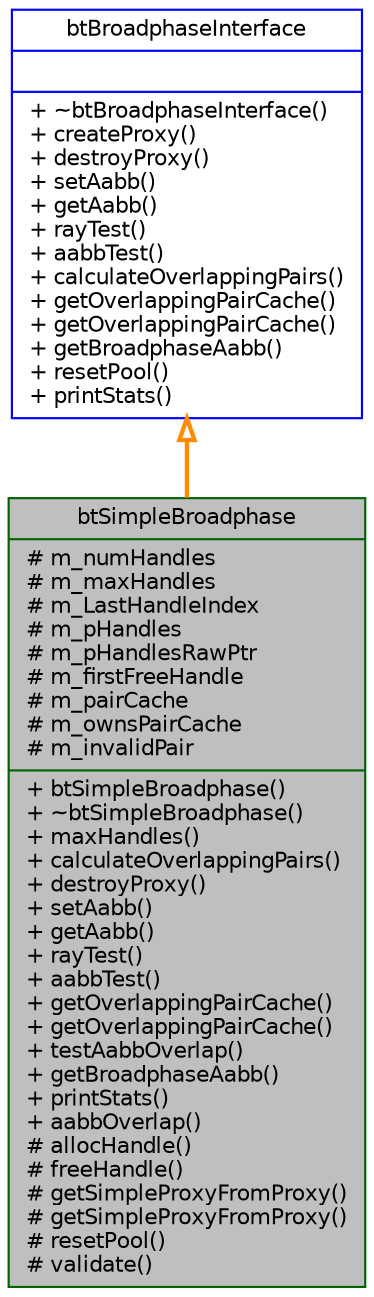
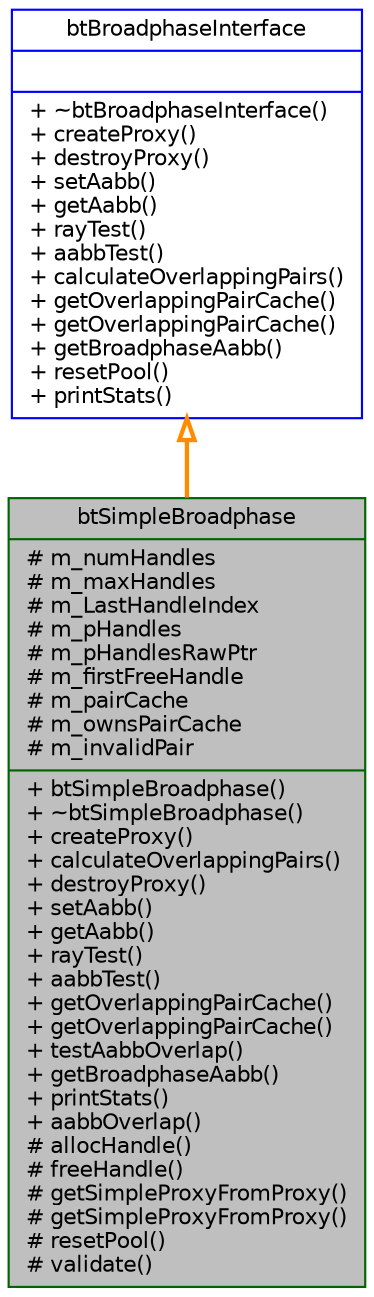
node "btSimpleBroadphase": text "+ maxHandles()" -> "+ createProxy()"
